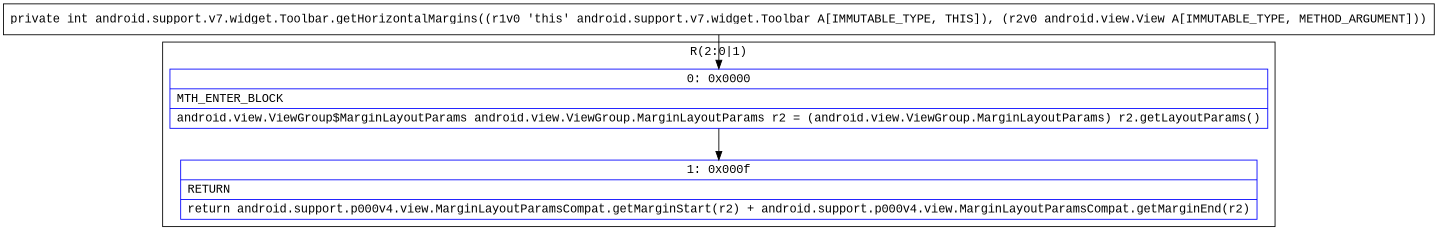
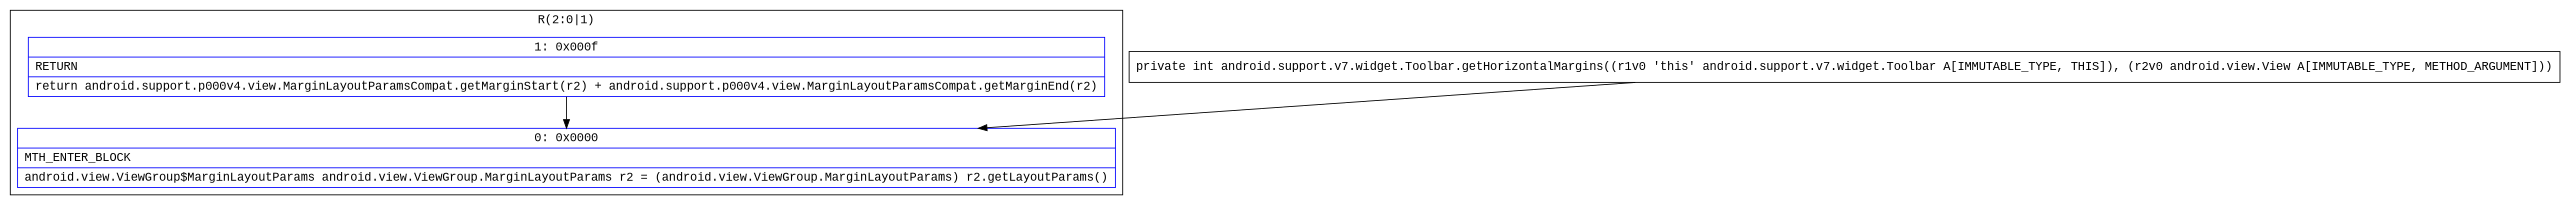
edge "0: 0x0000" -> "1: 0x000f": reversed
